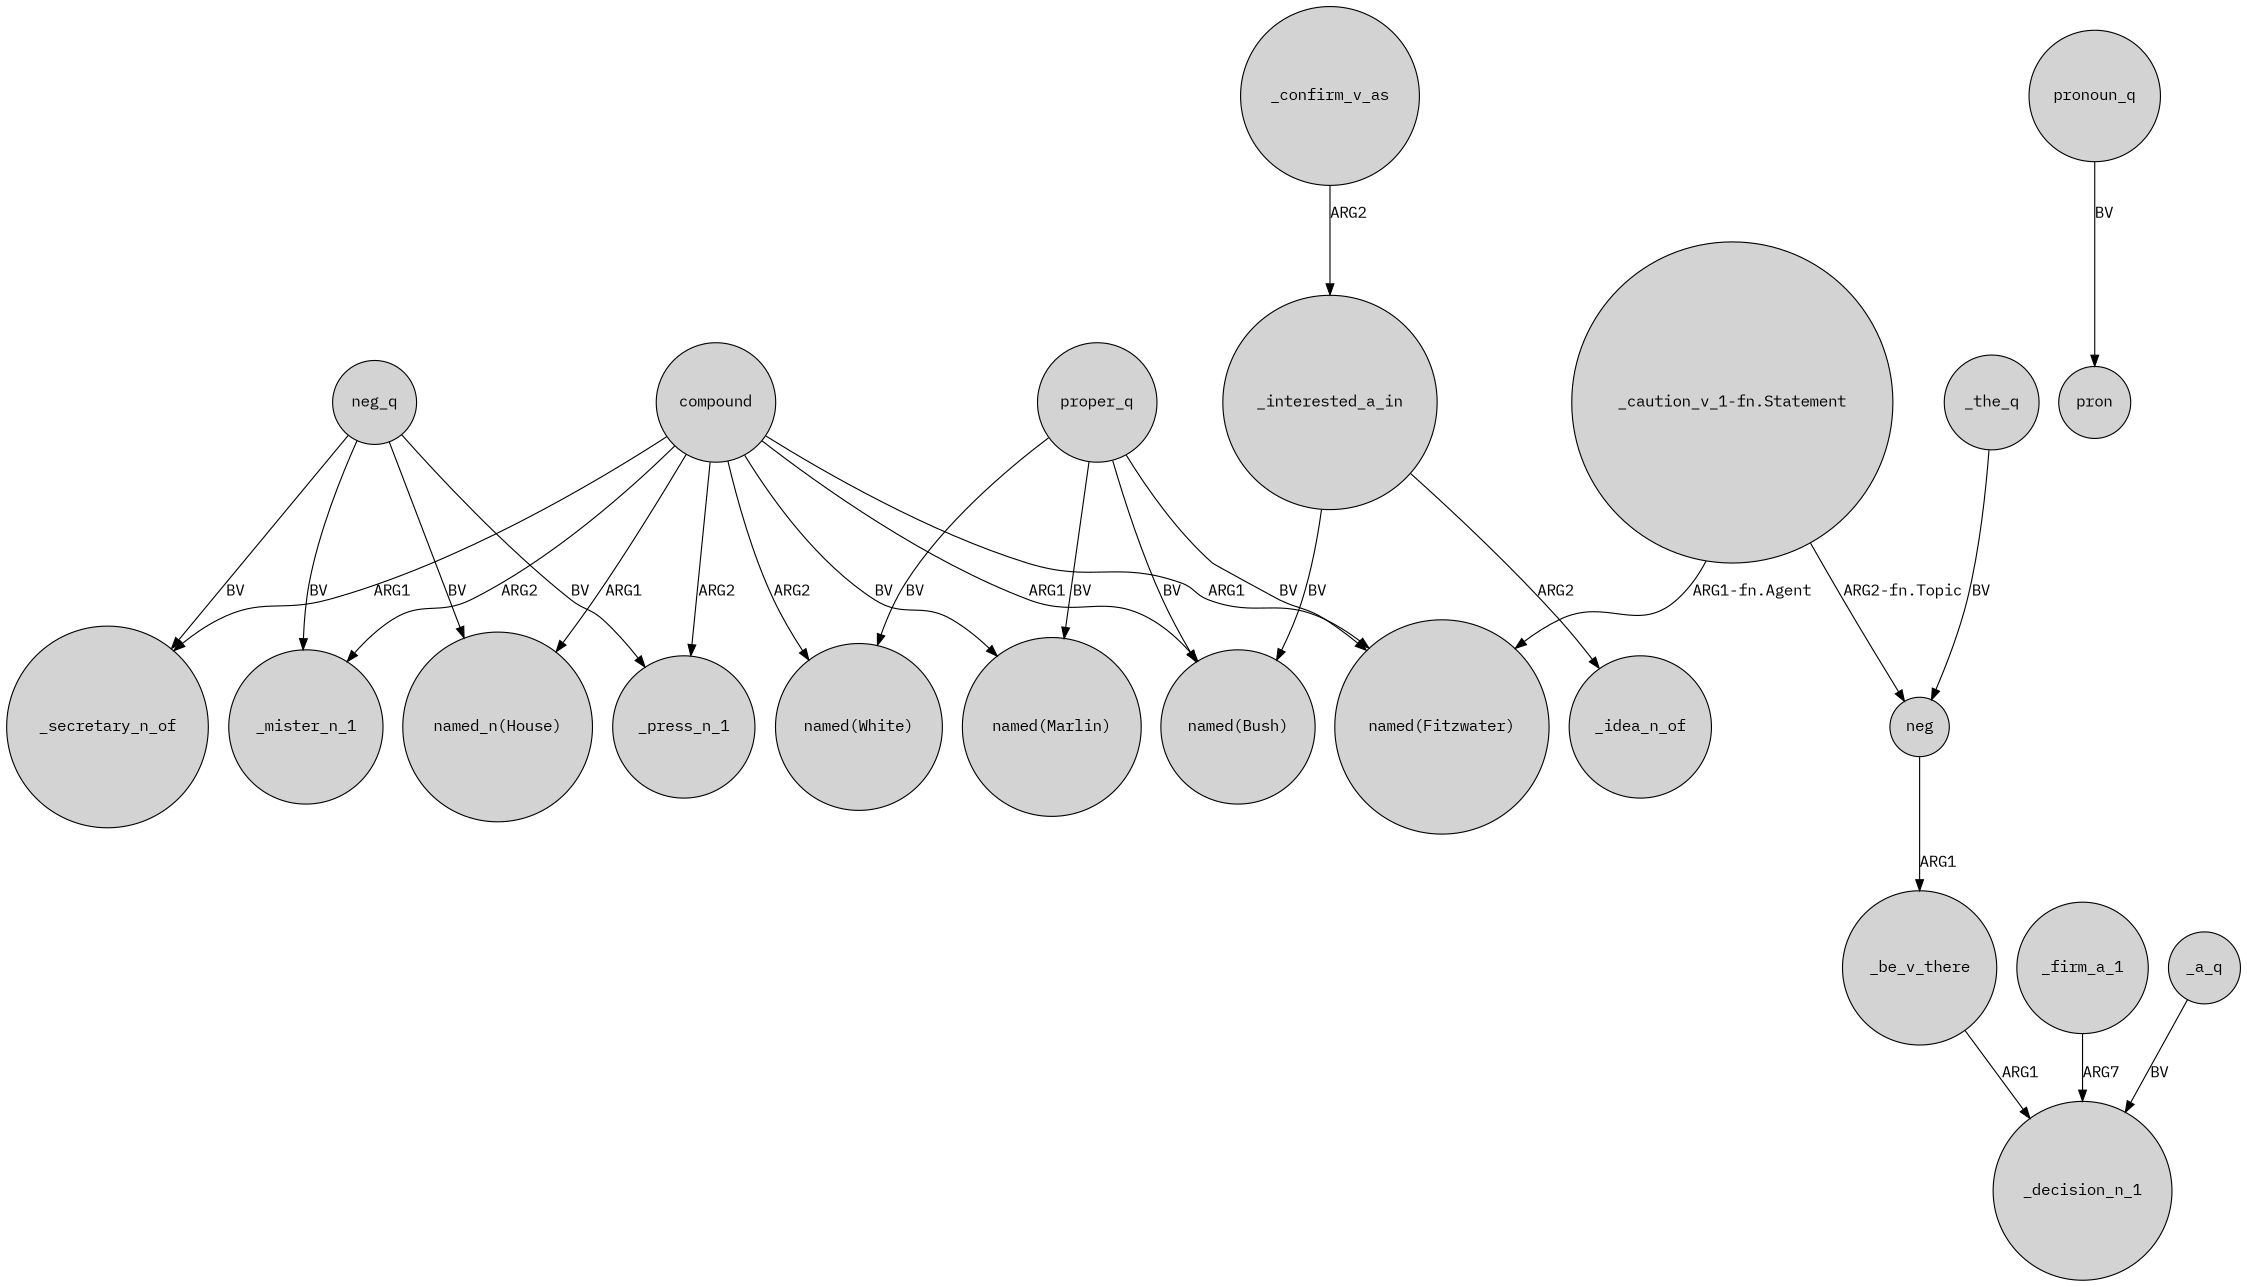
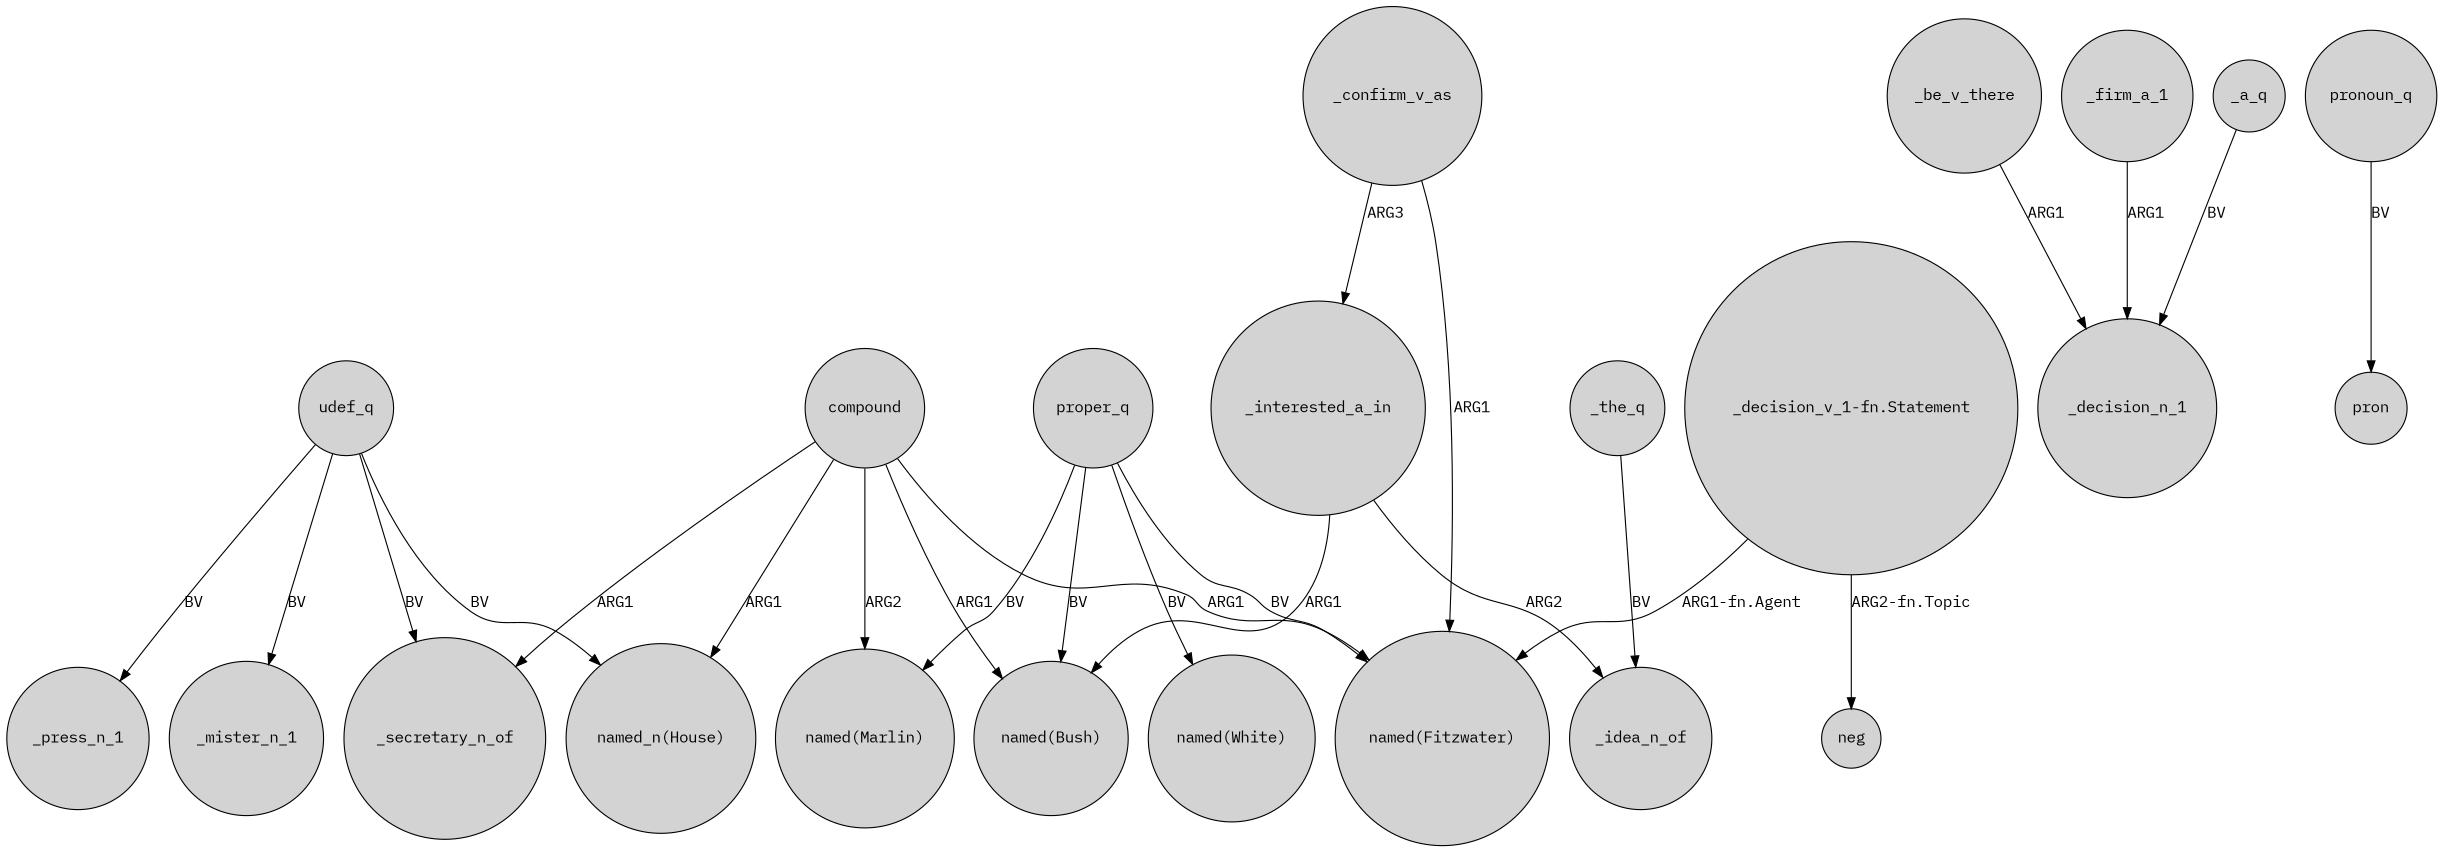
edge "_confirm_v_as" -> "_interested_a_in": label "ARG2" -> "ARG3"
edge "_confirm_v_as" -> "named(Fitzwater)": added, label "ARG1"
node "neg_q": label "neg_q" -> "udef_q"
node "_caution_v_1-fn.Statement": label "_caution_v_1-fn.Statement" -> "_decision_v_1-fn.Statement"
edge "compound" -> "_press_n_1": removed, label "ARG2"
edge "compound" -> "named(White)": removed, label "ARG2"
edge "_the_q" -> "neg": now "_the_q" -> "_idea_n_of"
edge "compound" -> "_mister_n_1": removed, label "ARG2"
edge "compound" -> "named(Marlin)": label "BV" -> "ARG2"
edge "_interested_a_in" -> "named(Bush)": label "BV" -> "ARG1"
edge "neg" -> "_be_v_there": removed, label "ARG1"
edge "_firm_a_1" -> "_decision_n_1": label "ARG7" -> "ARG1"
